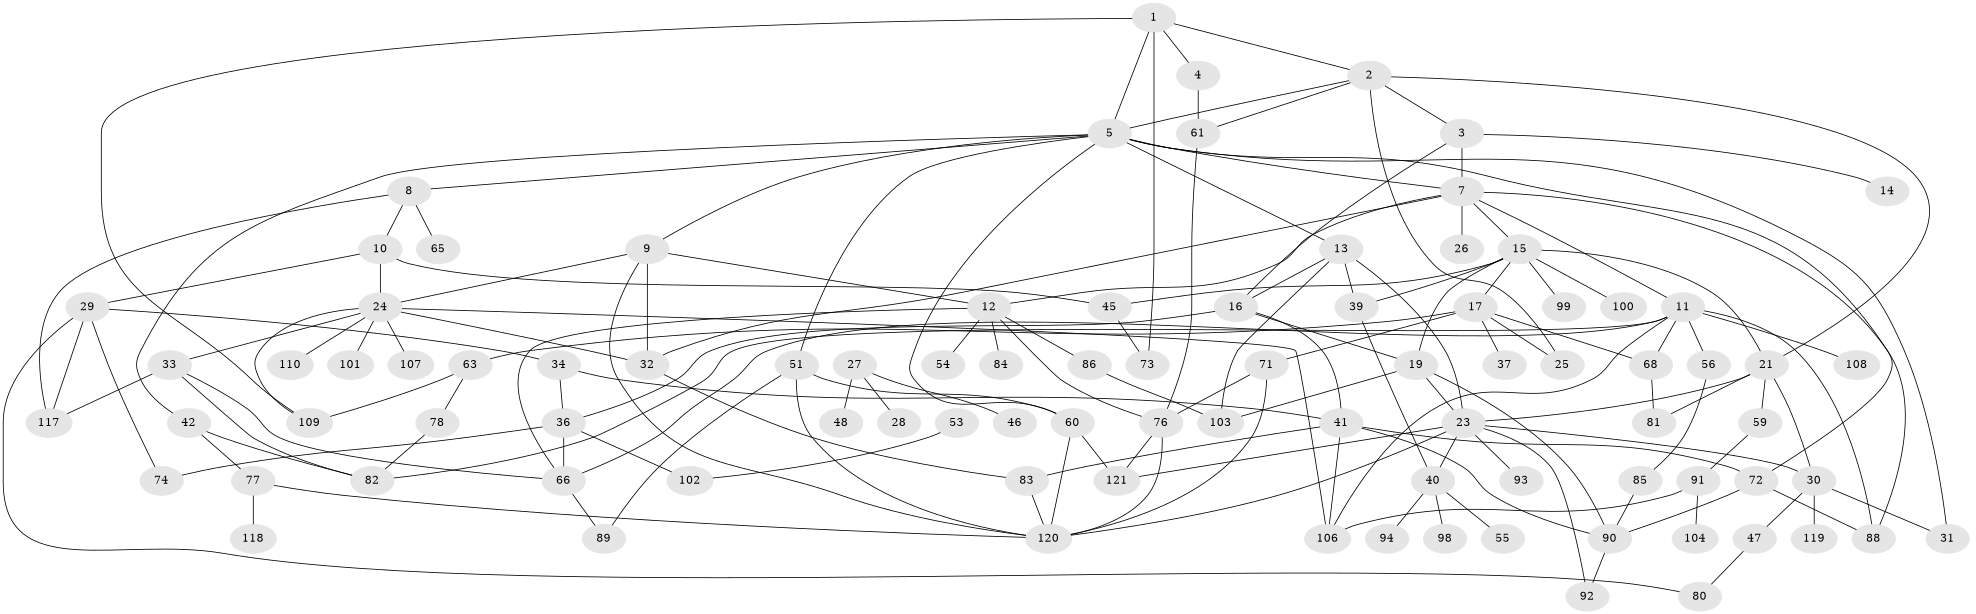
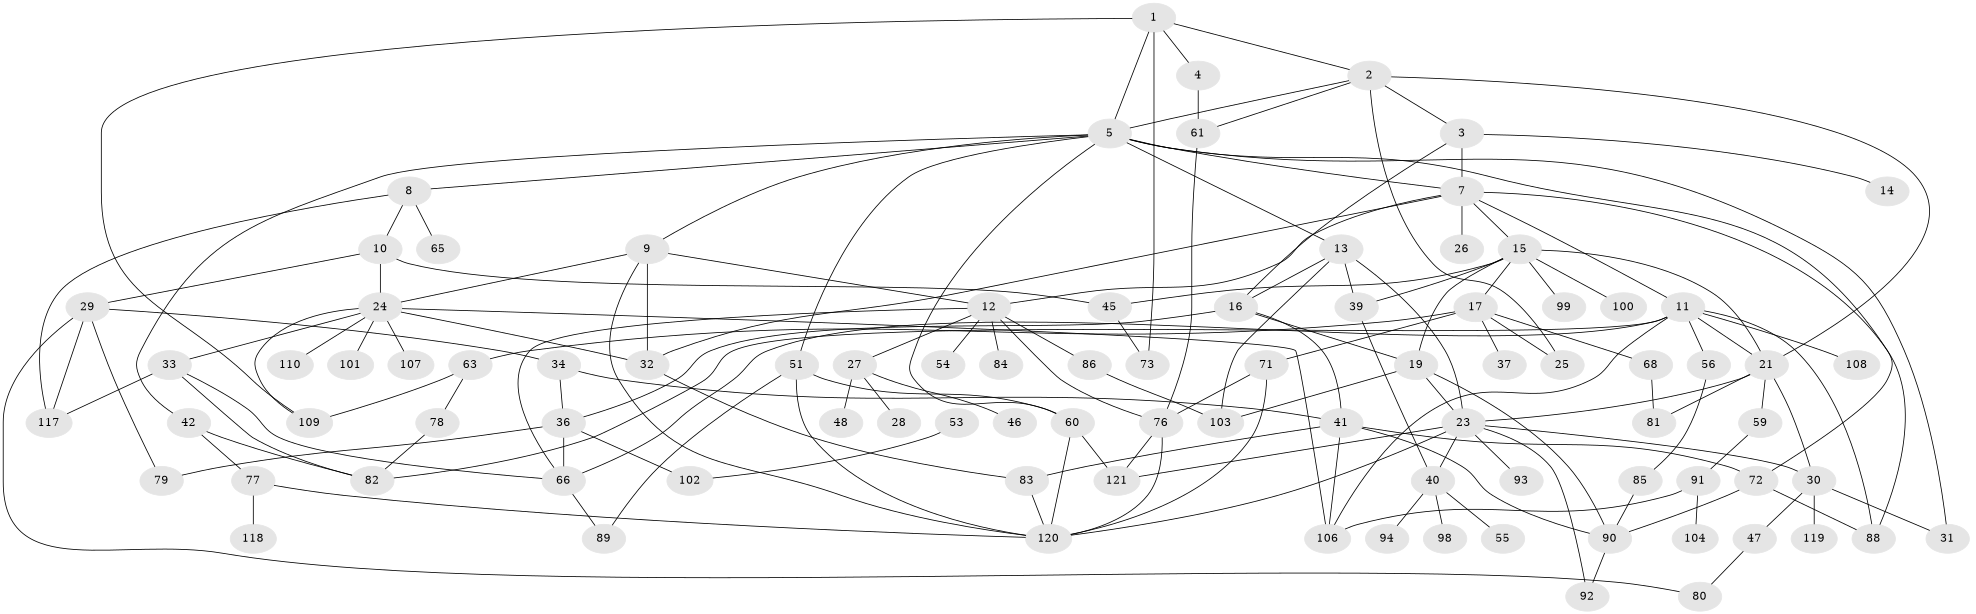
edge "11" -- "68": now "11" -- "21"
edge "12" -- "27": added
node "74": label "74" -> "79"
